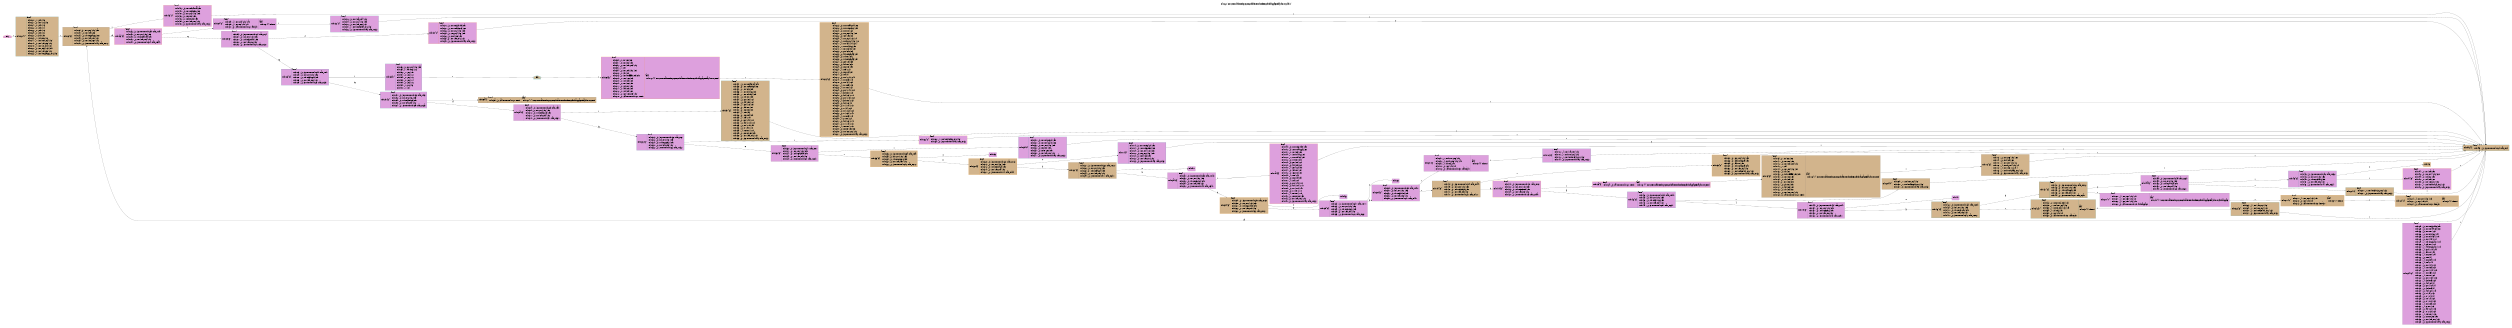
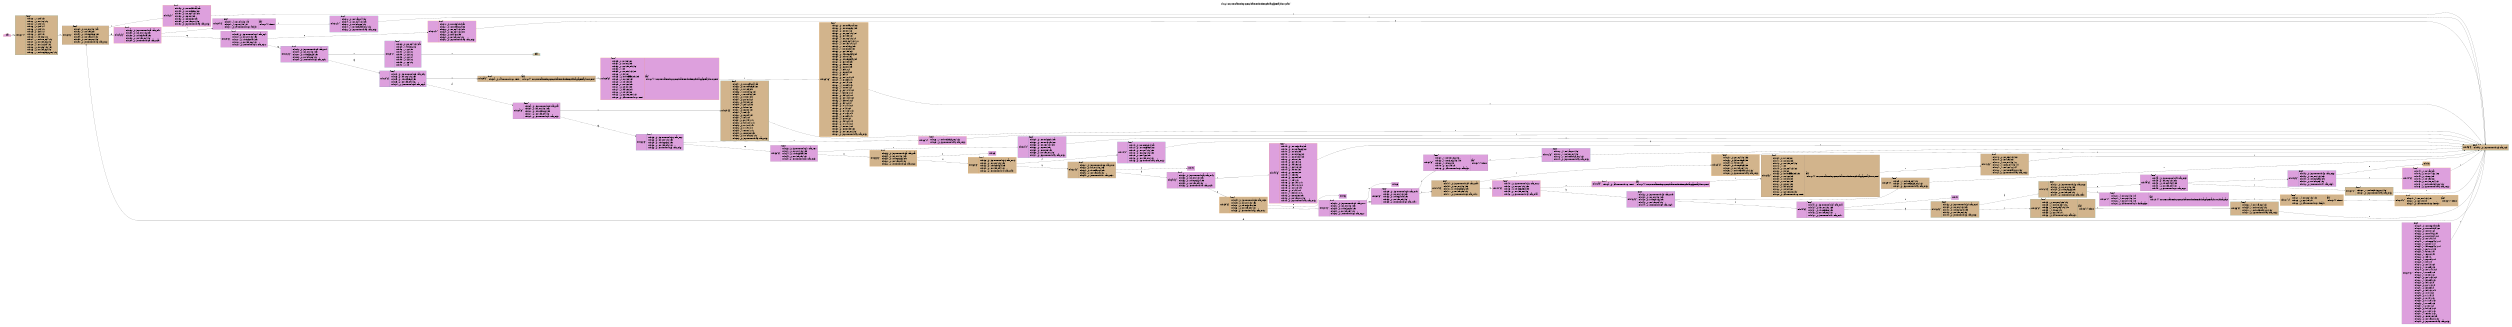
node "Entry": label "Entry" -> "Final"
edge "Exit" -> "0x4015ef [52]": now "0x4015ea [5]" -> "0x4015ef [52]"
